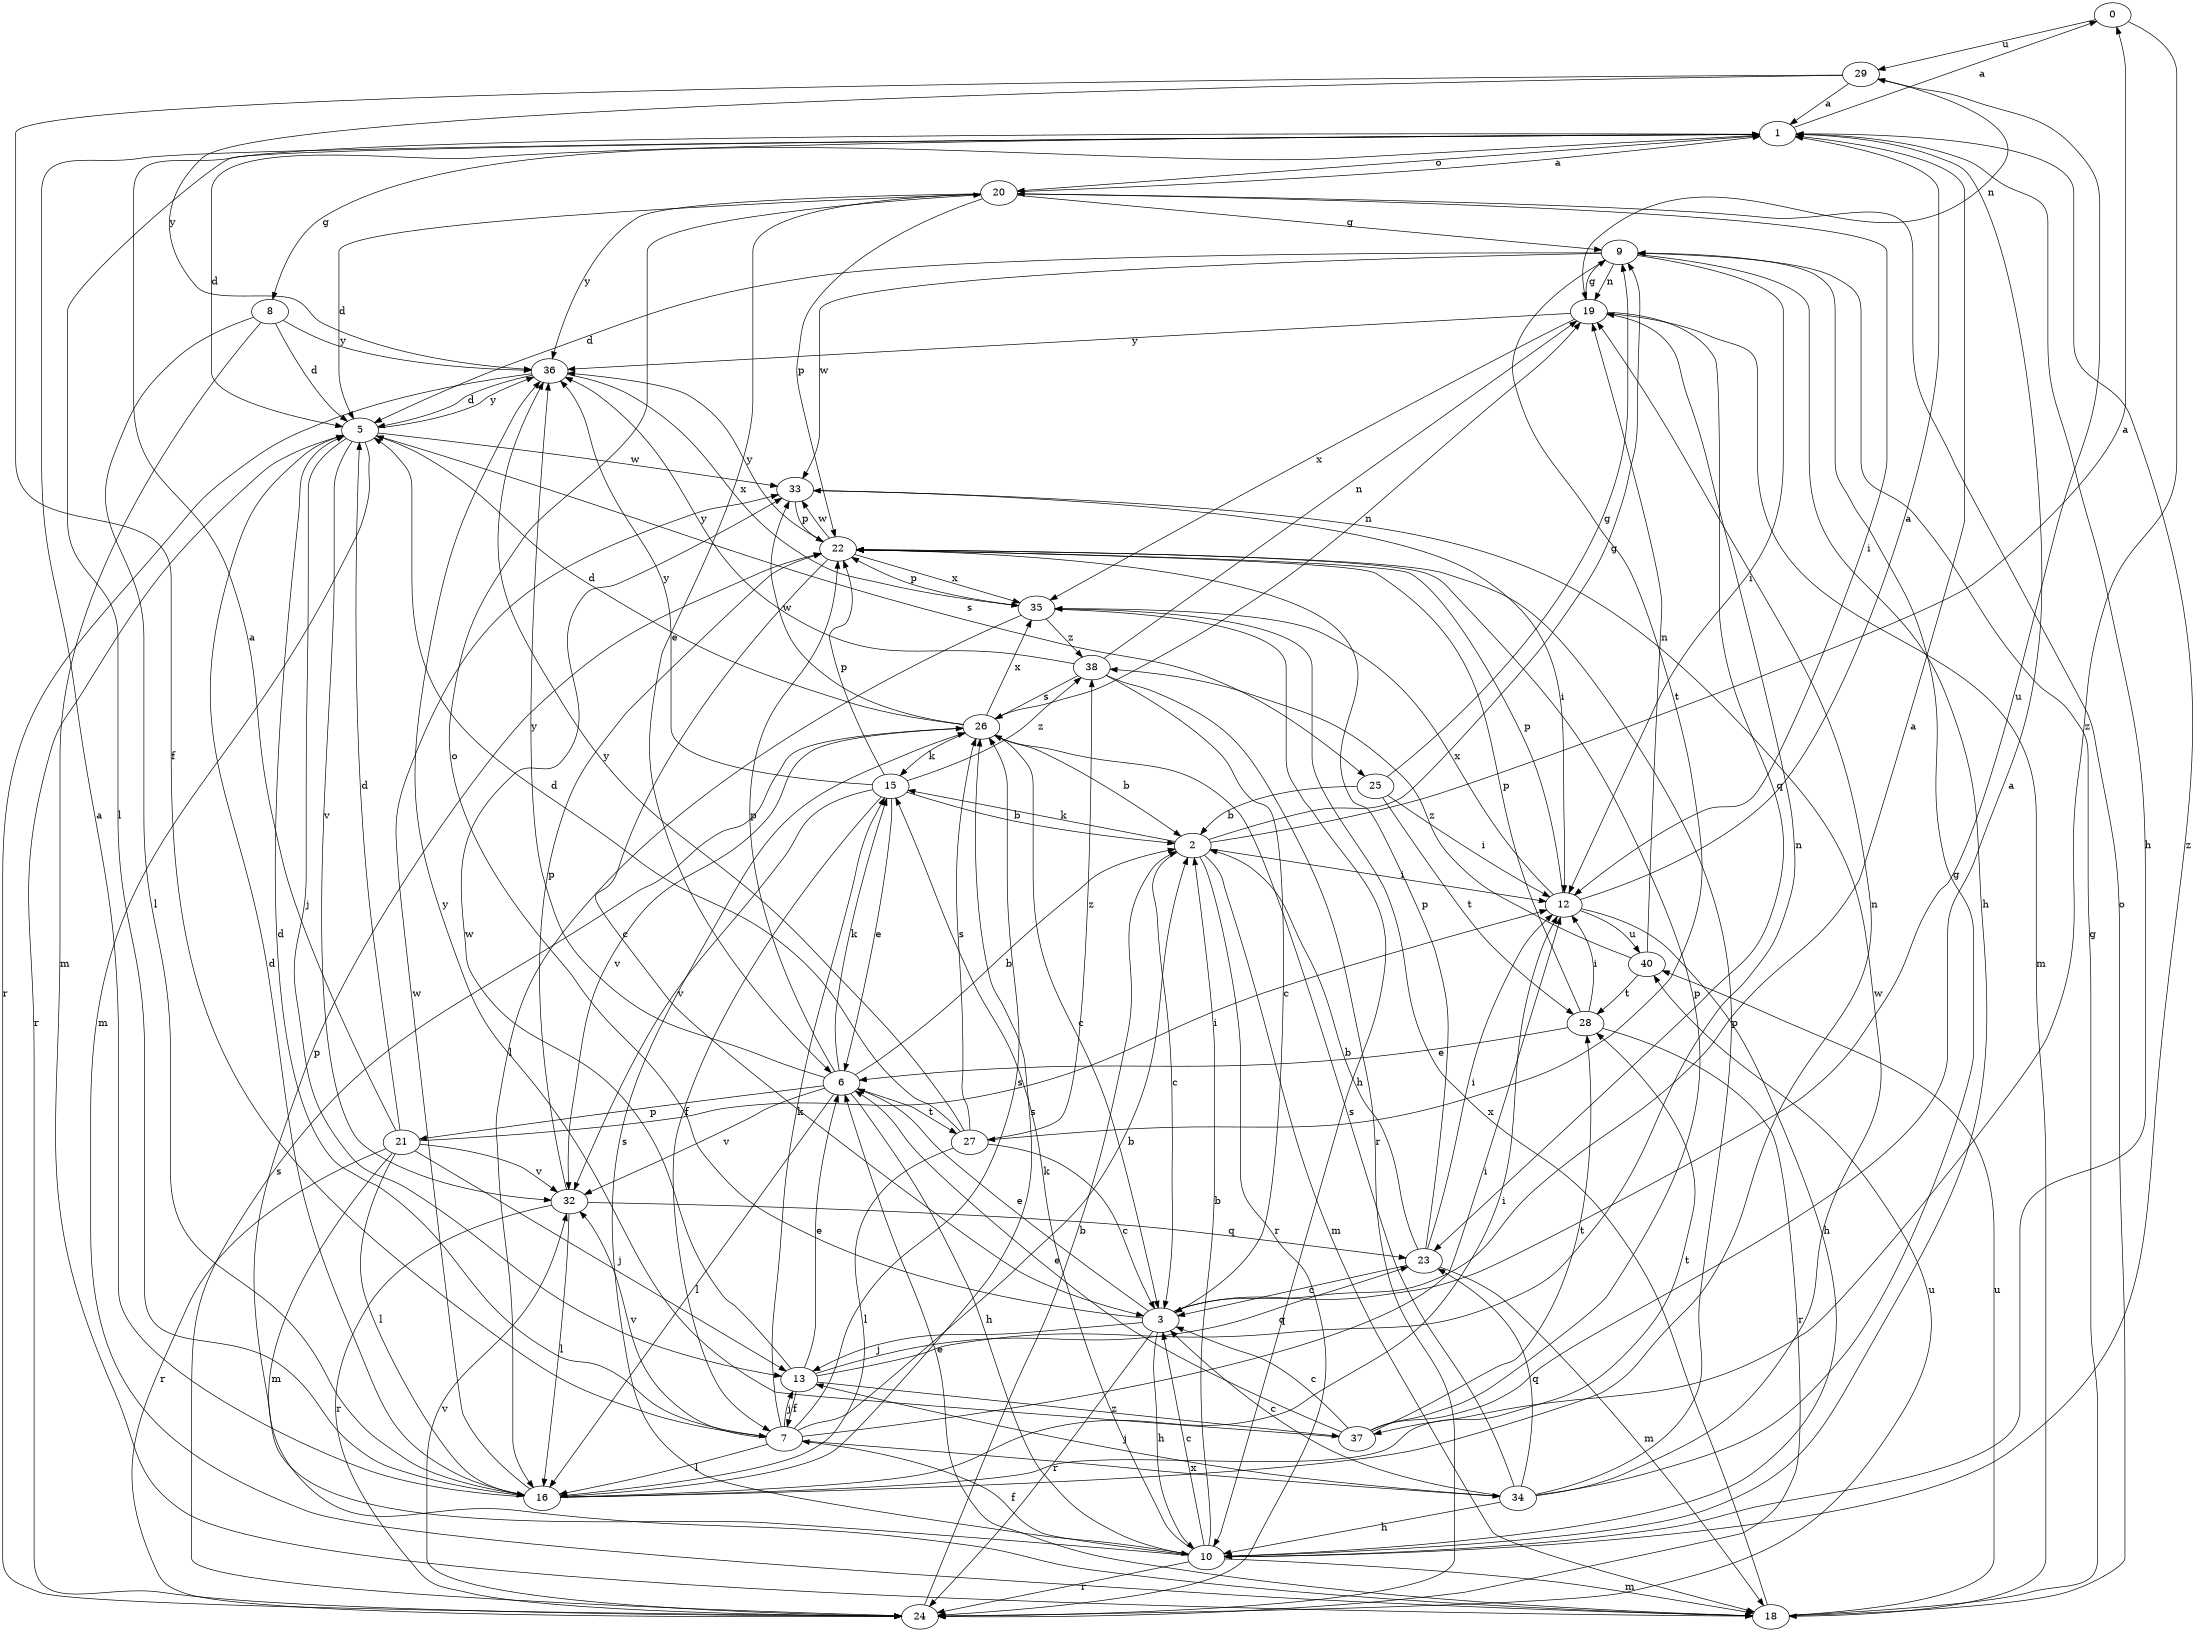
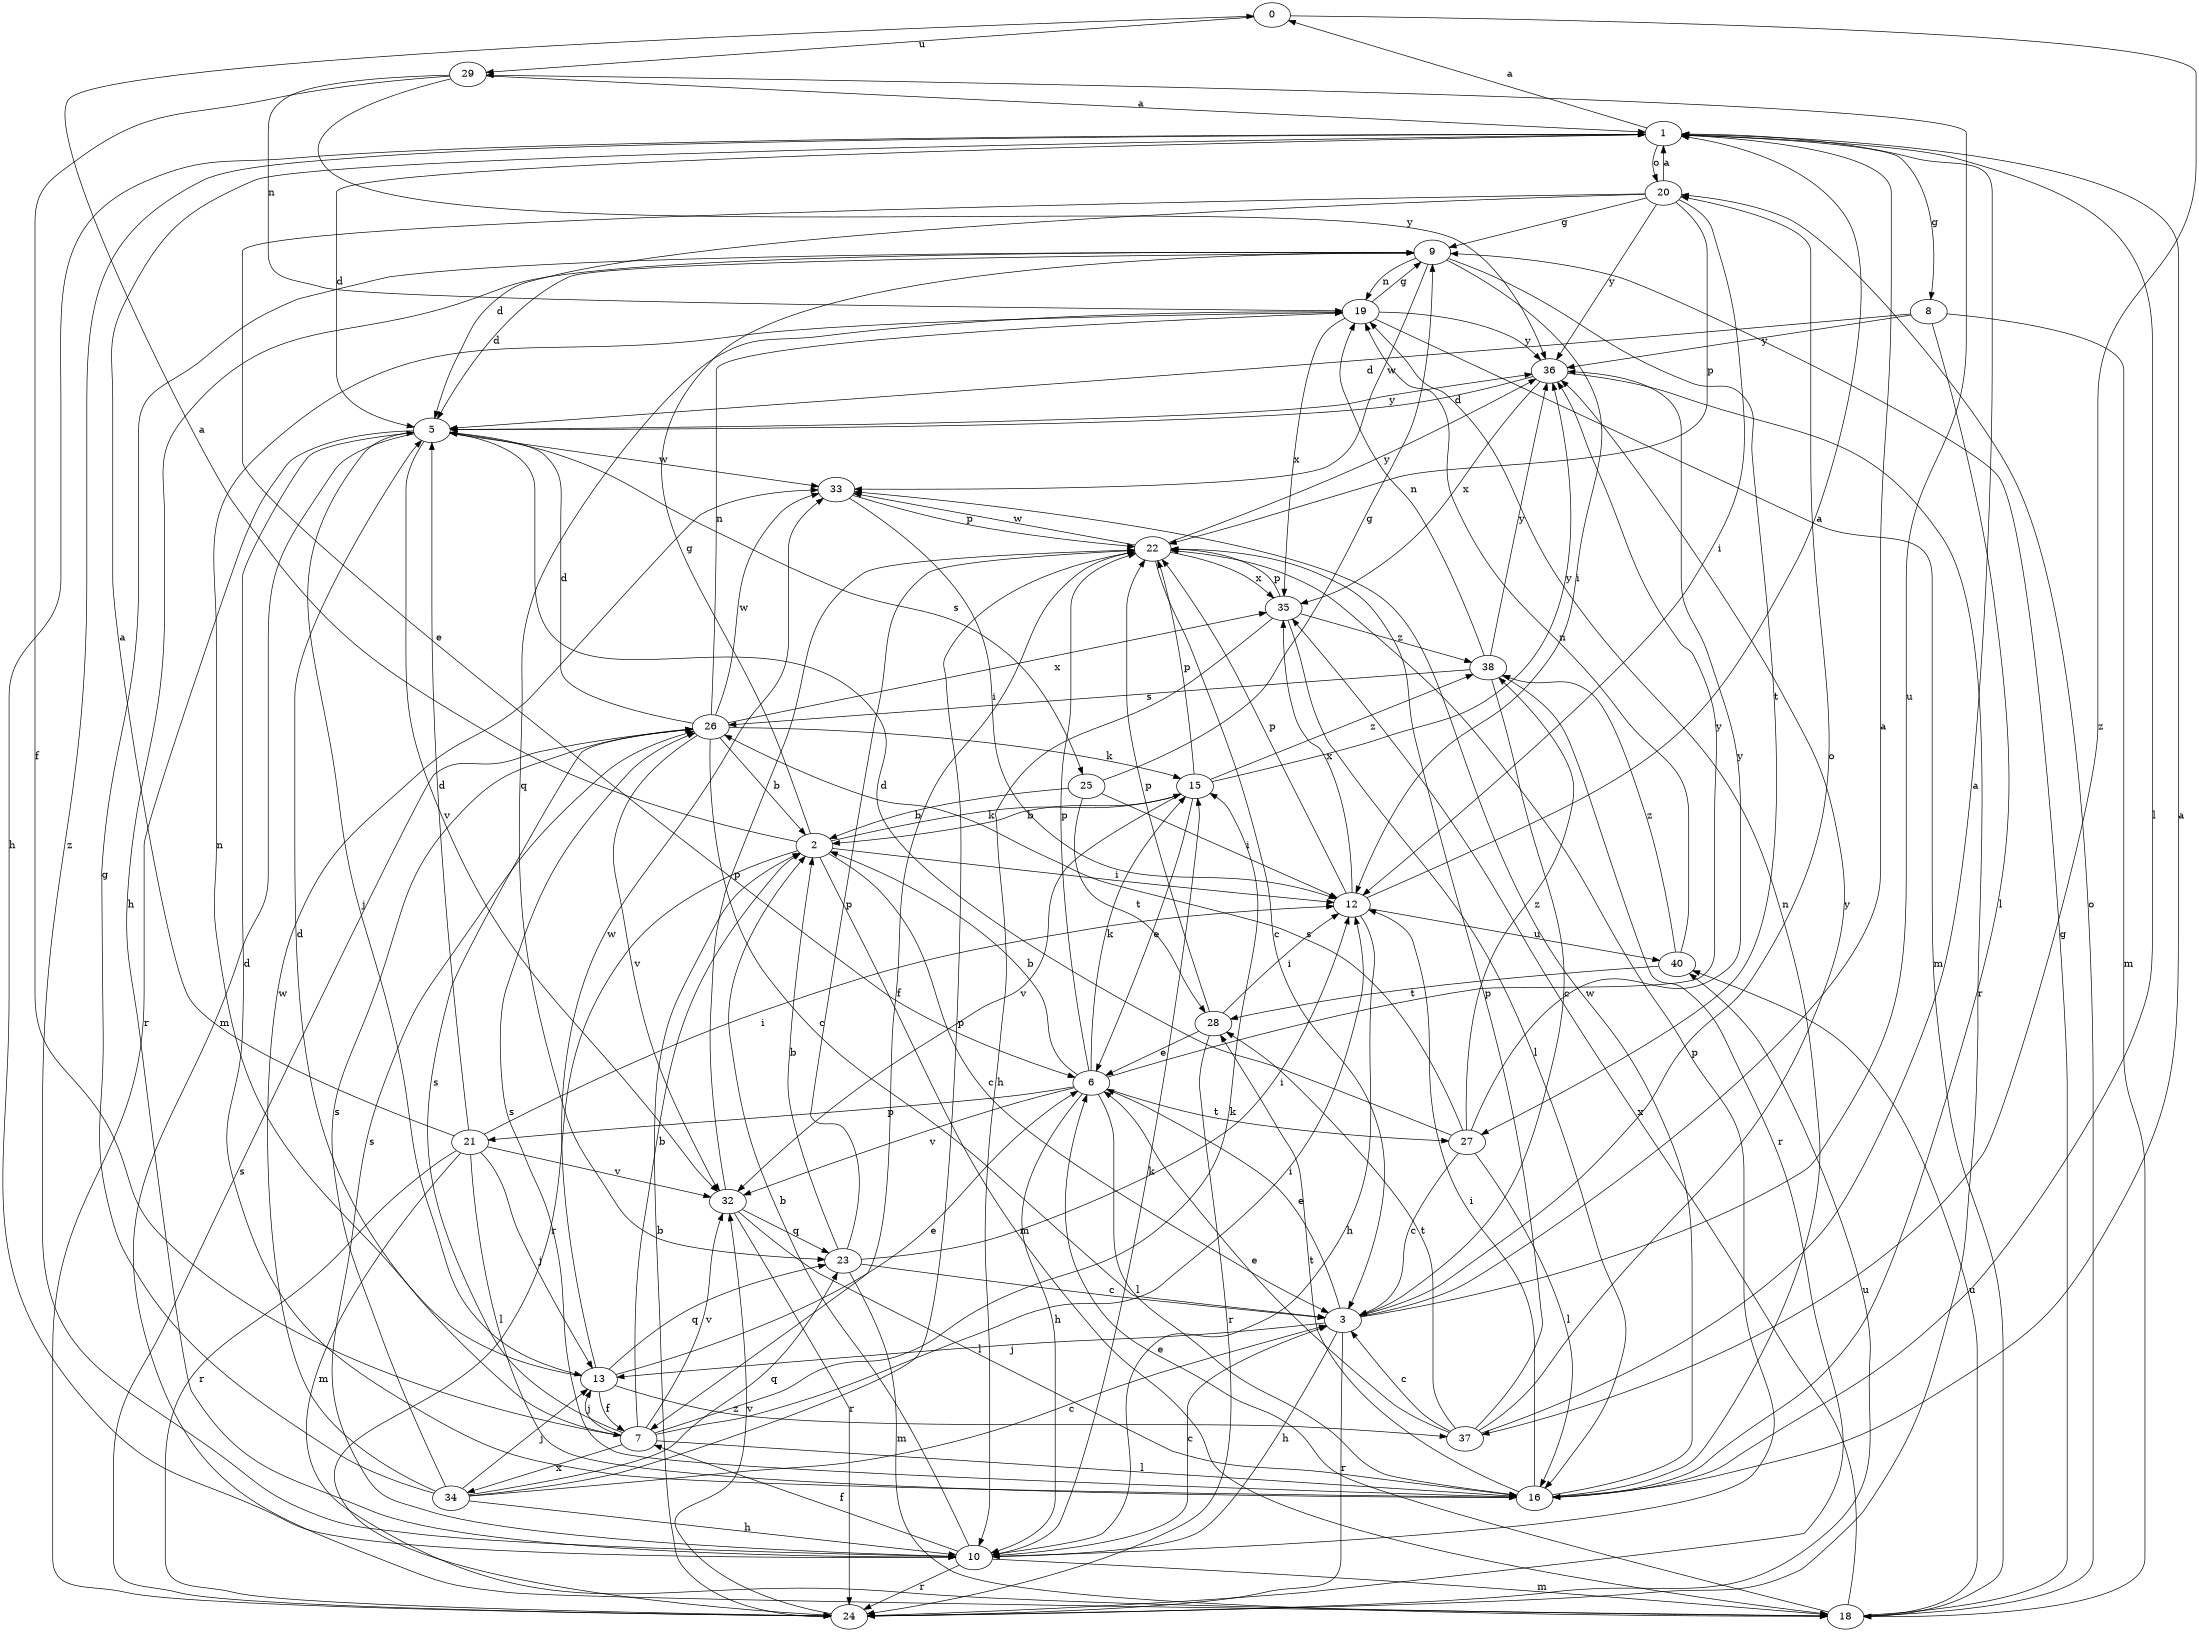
edge "15" -> "7": now "22" -> "7"
